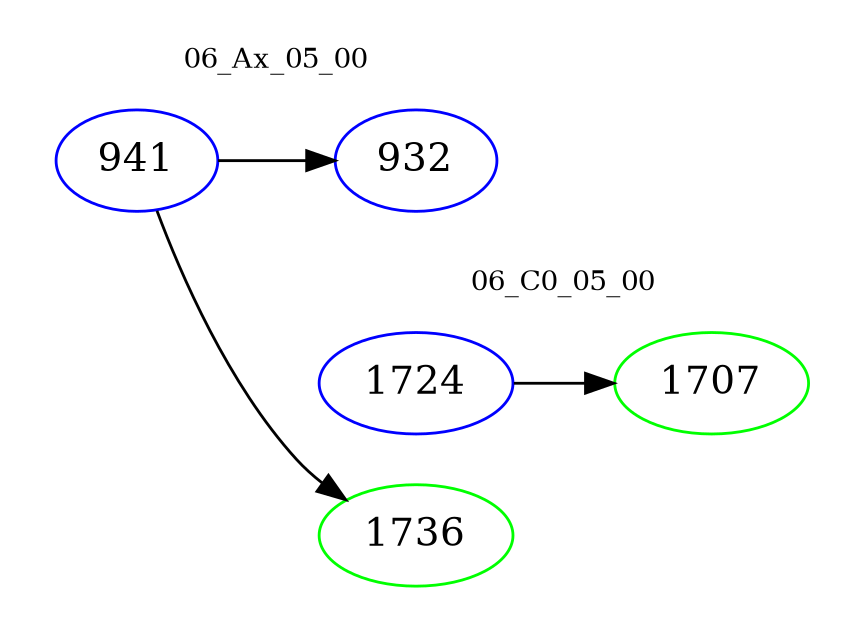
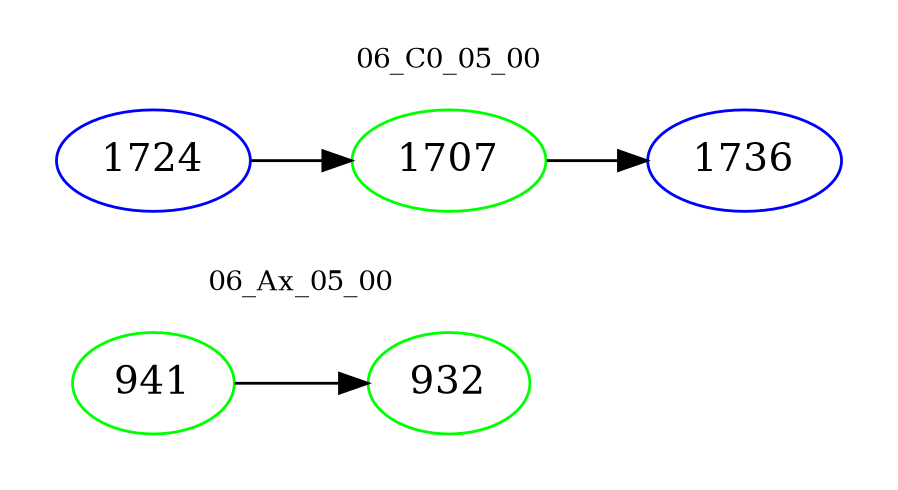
node "941": color blue -> green
node "932": color blue -> green
edge "941" -> "1736": now "1707" -> "1736"
node "1736": color green -> blue
